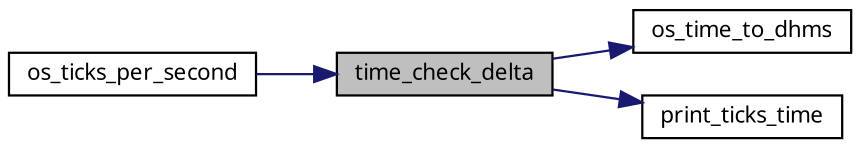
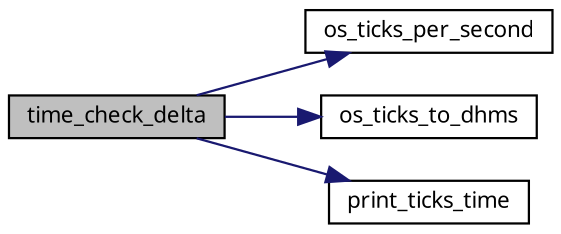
node "os_time_to_dhms": label "os_time_to_dhms" -> "os_ticks_to_dhms"
edge "os_ticks_per_second" -> "time_check_delta": reversed
